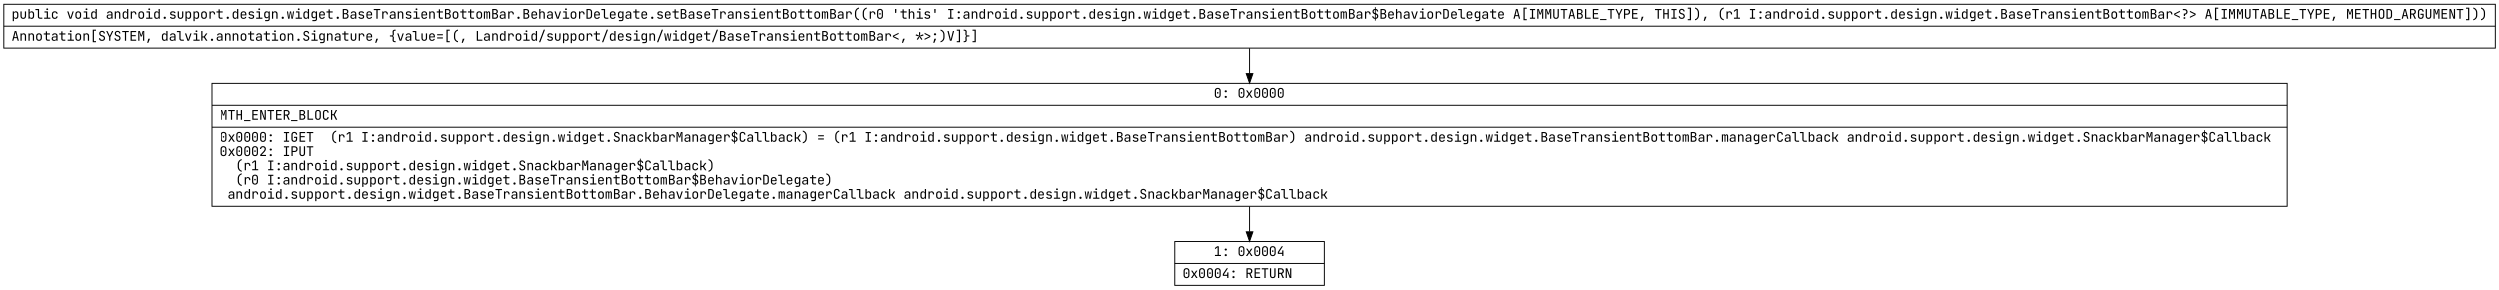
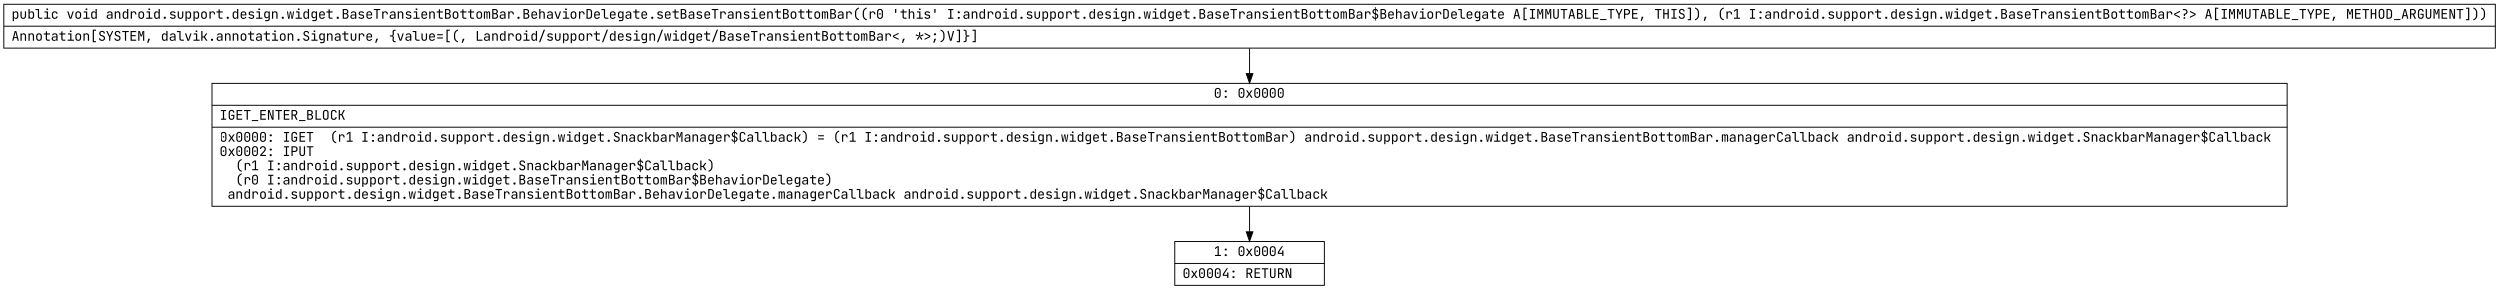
node "0: 0x0000": text "MTH_ENTER_BLOCK" -> "IGET_ENTER_BLOCK"
